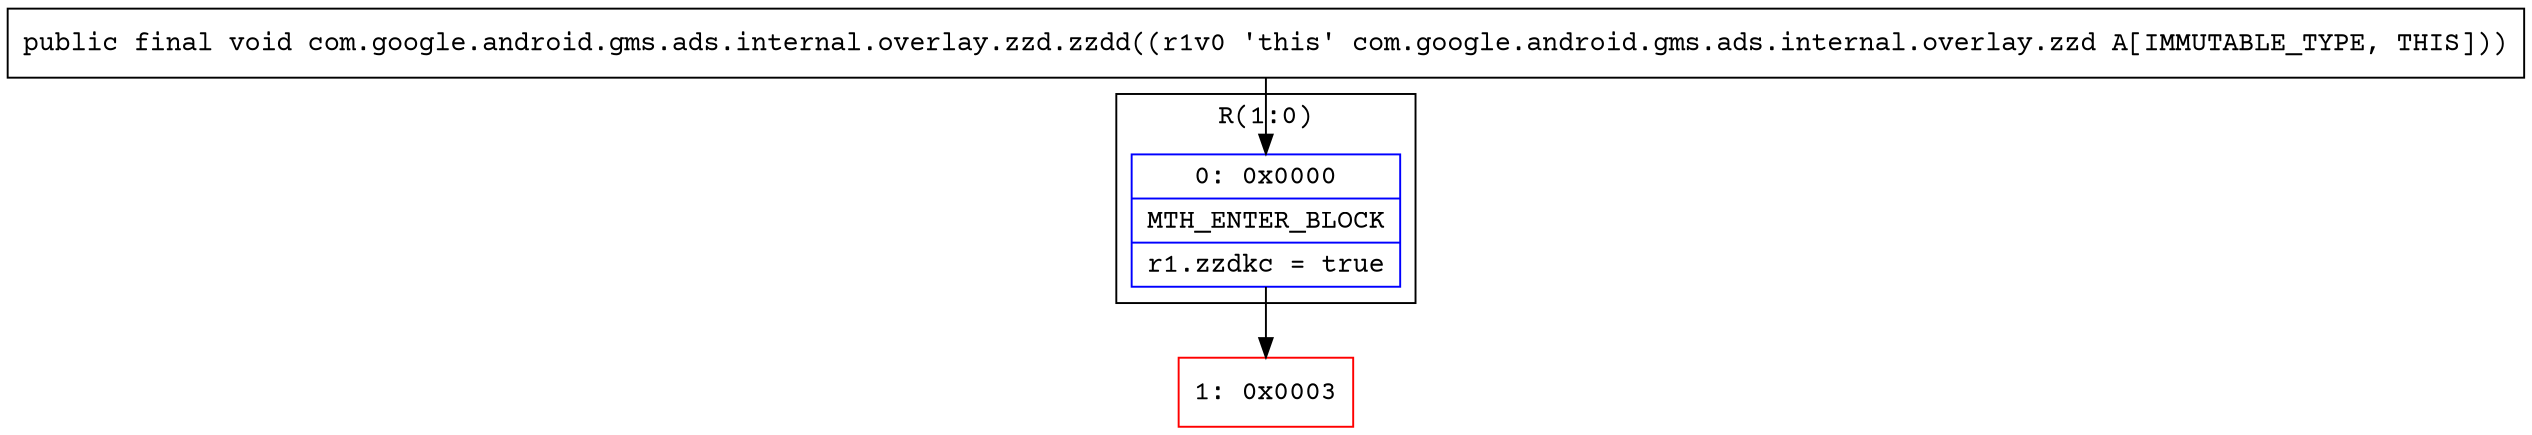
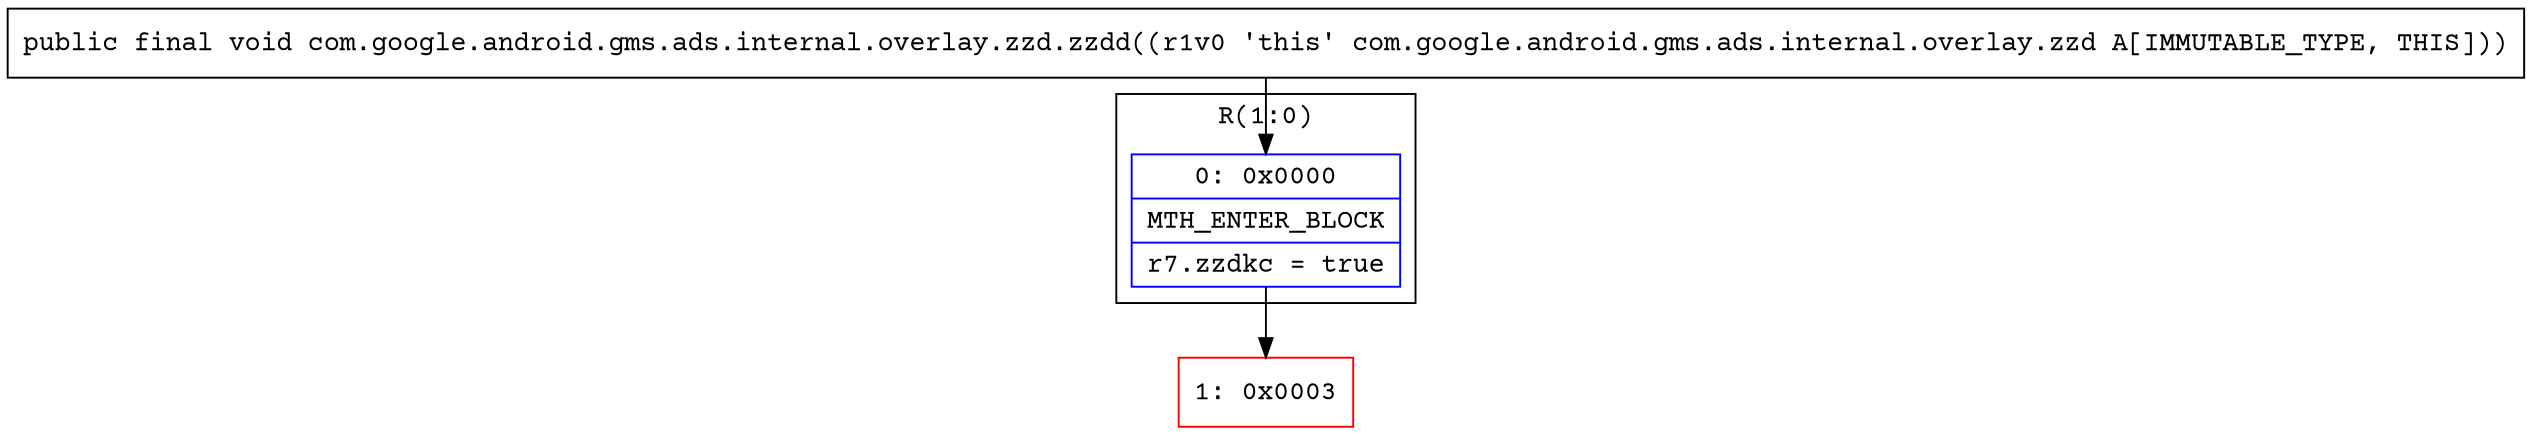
node "0: 0x0000": text "r1.zzdkc = true" -> "r7.zzdkc = true"
